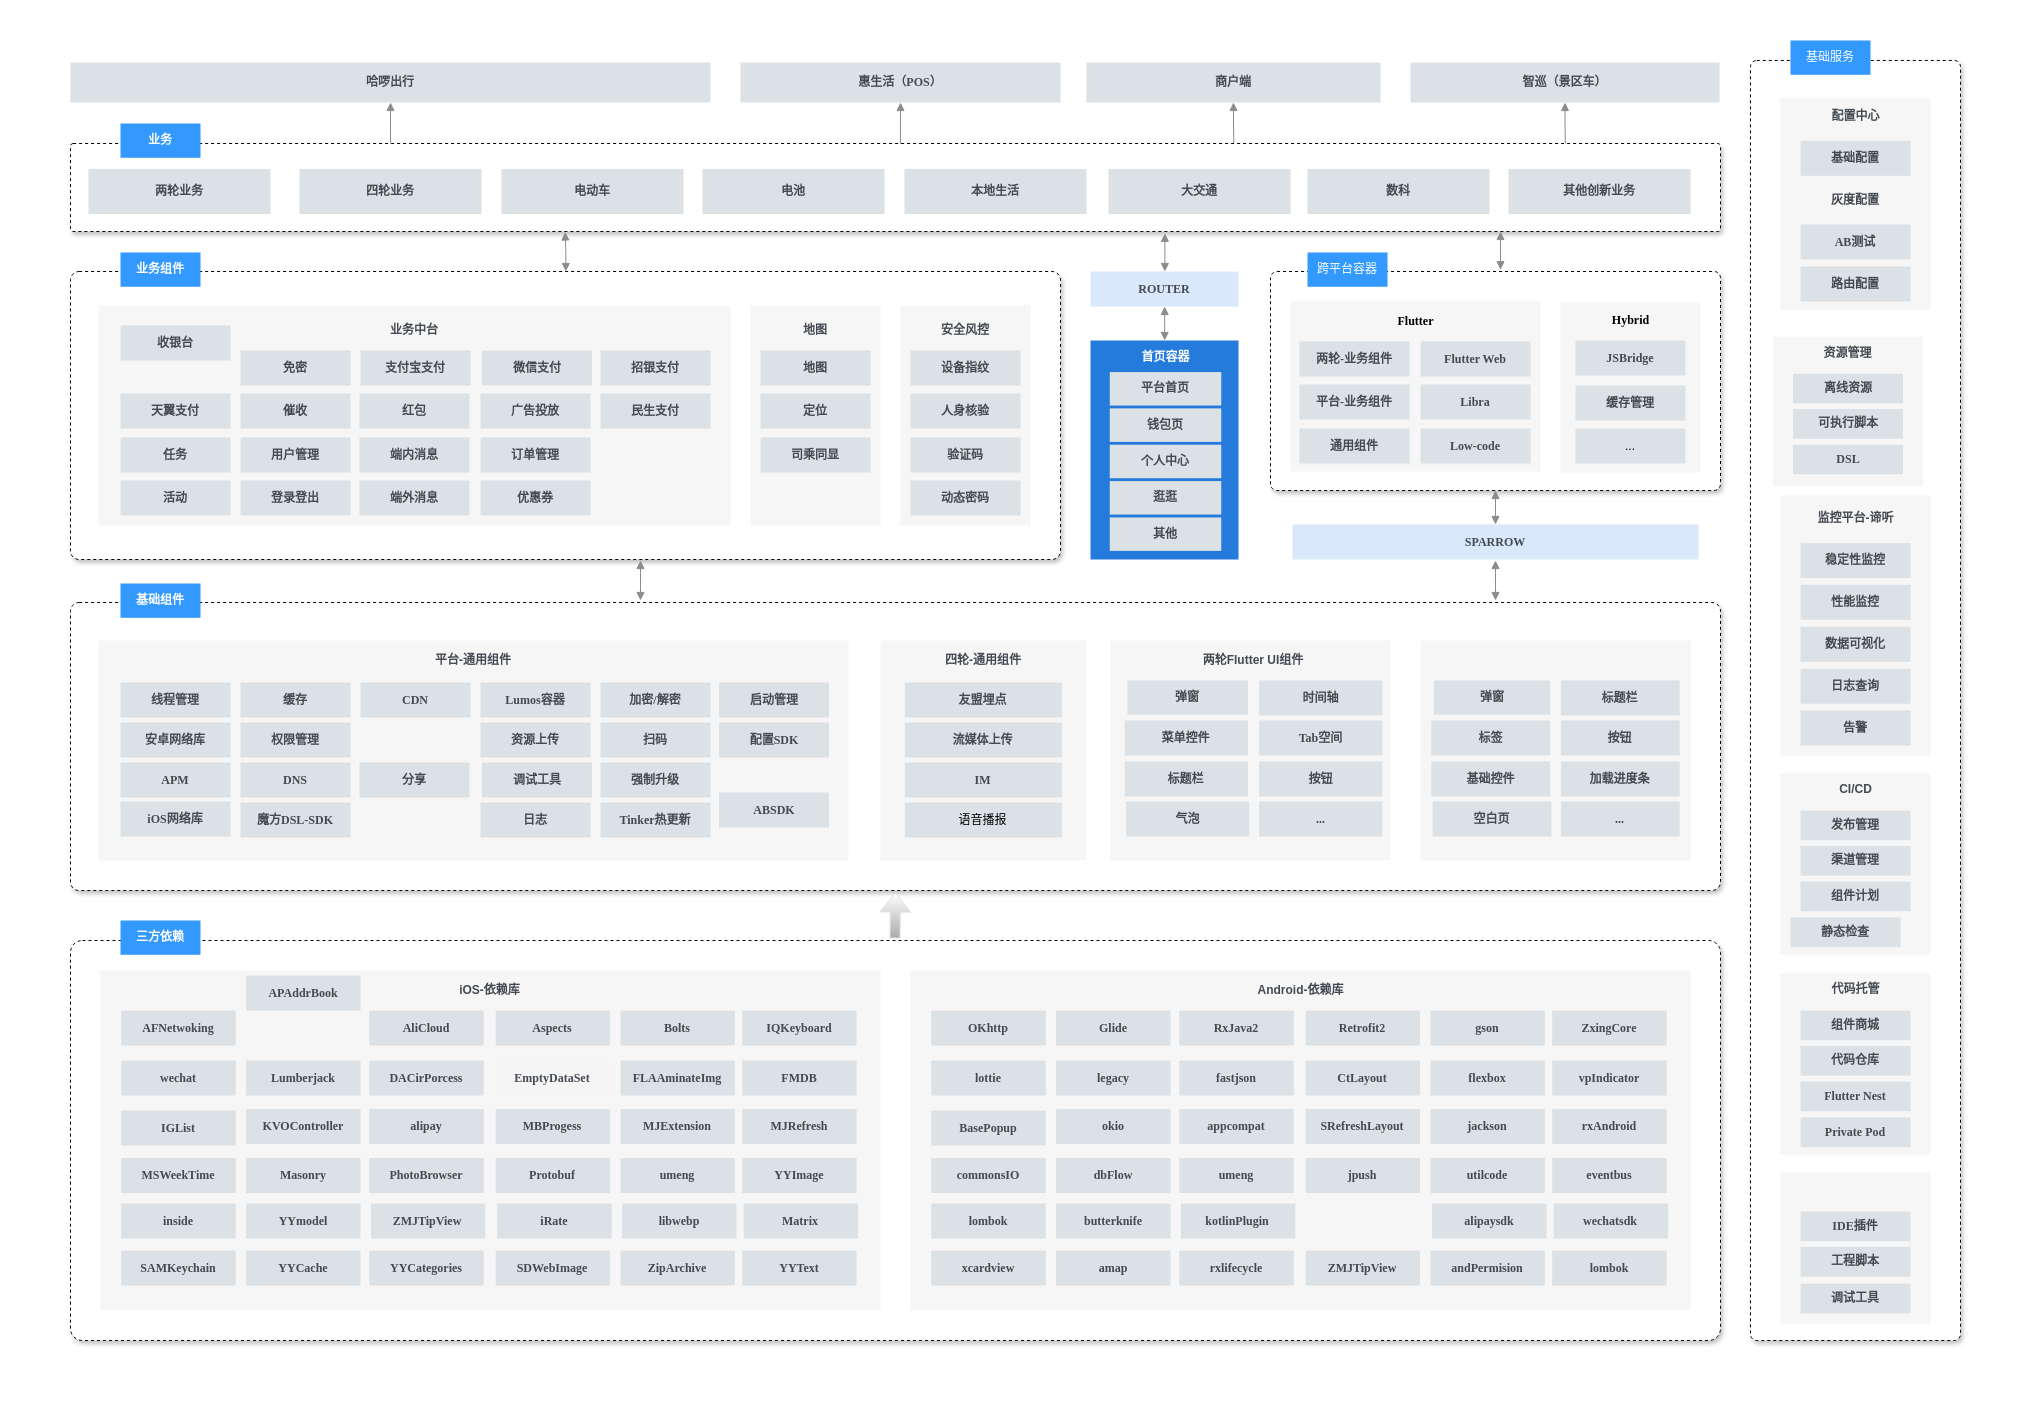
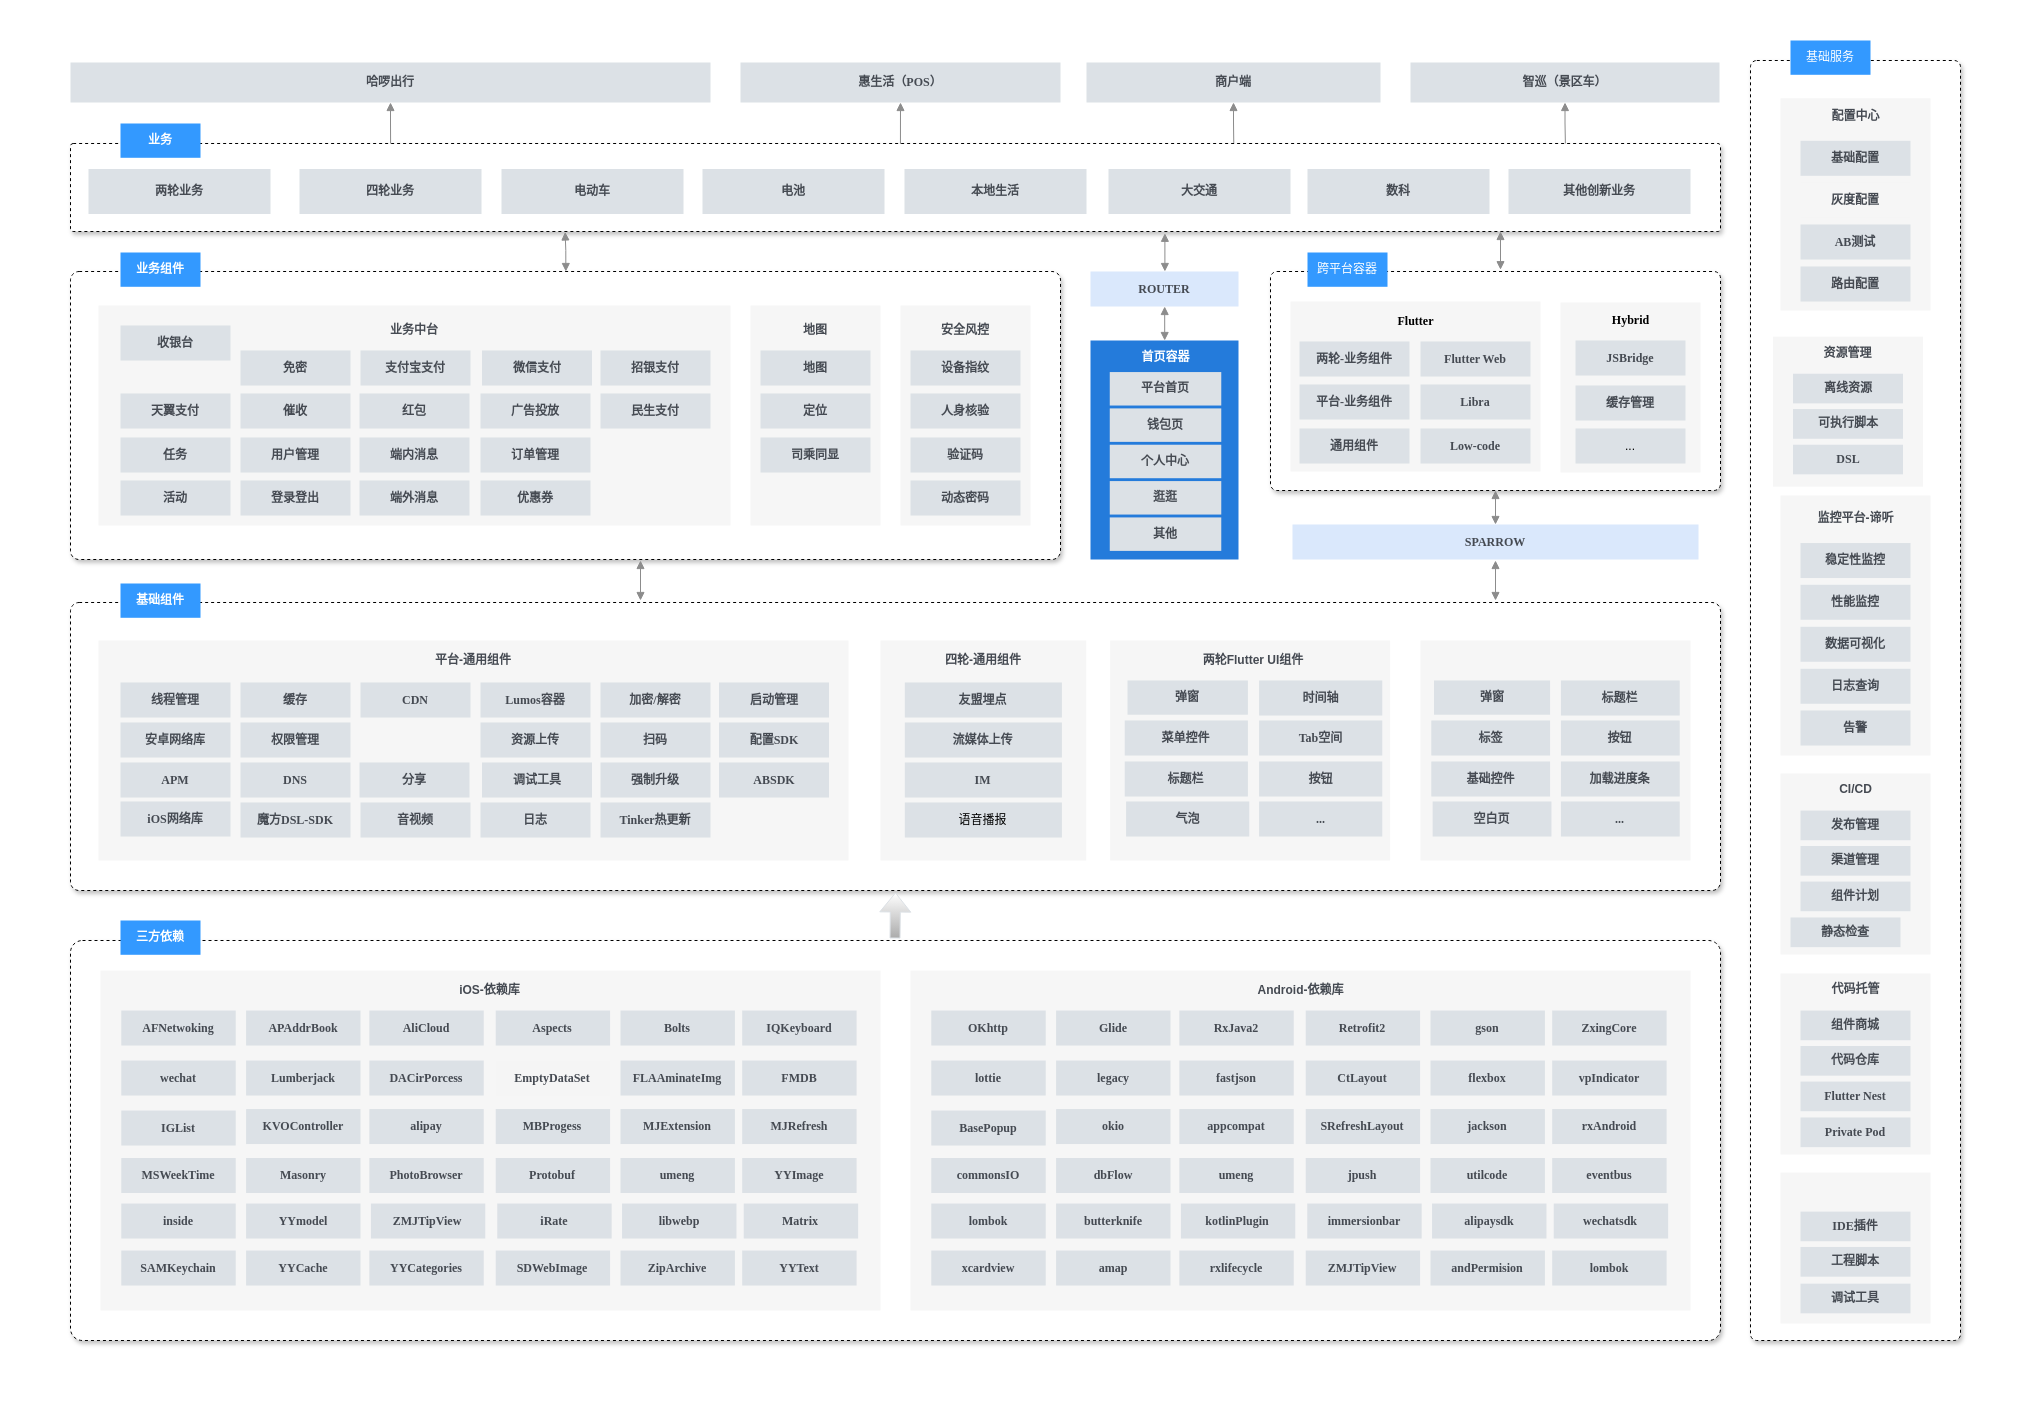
node "ABSDK": moved (774, 810) -> (774, 780)
node "音视频": added
node "APAddrBook": moved (303, 993) -> (303, 1028)
node "immersionbar": added
